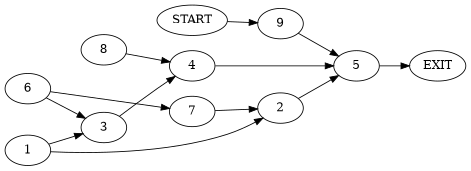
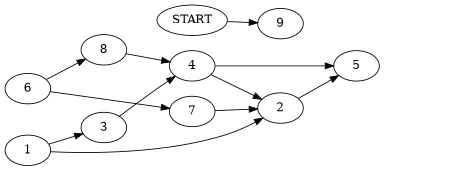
edge "9" -> "5": removed
node "EXIT": removed
edge "4" -> "2": added
edge "6" -> "3": now "6" -> "8"
